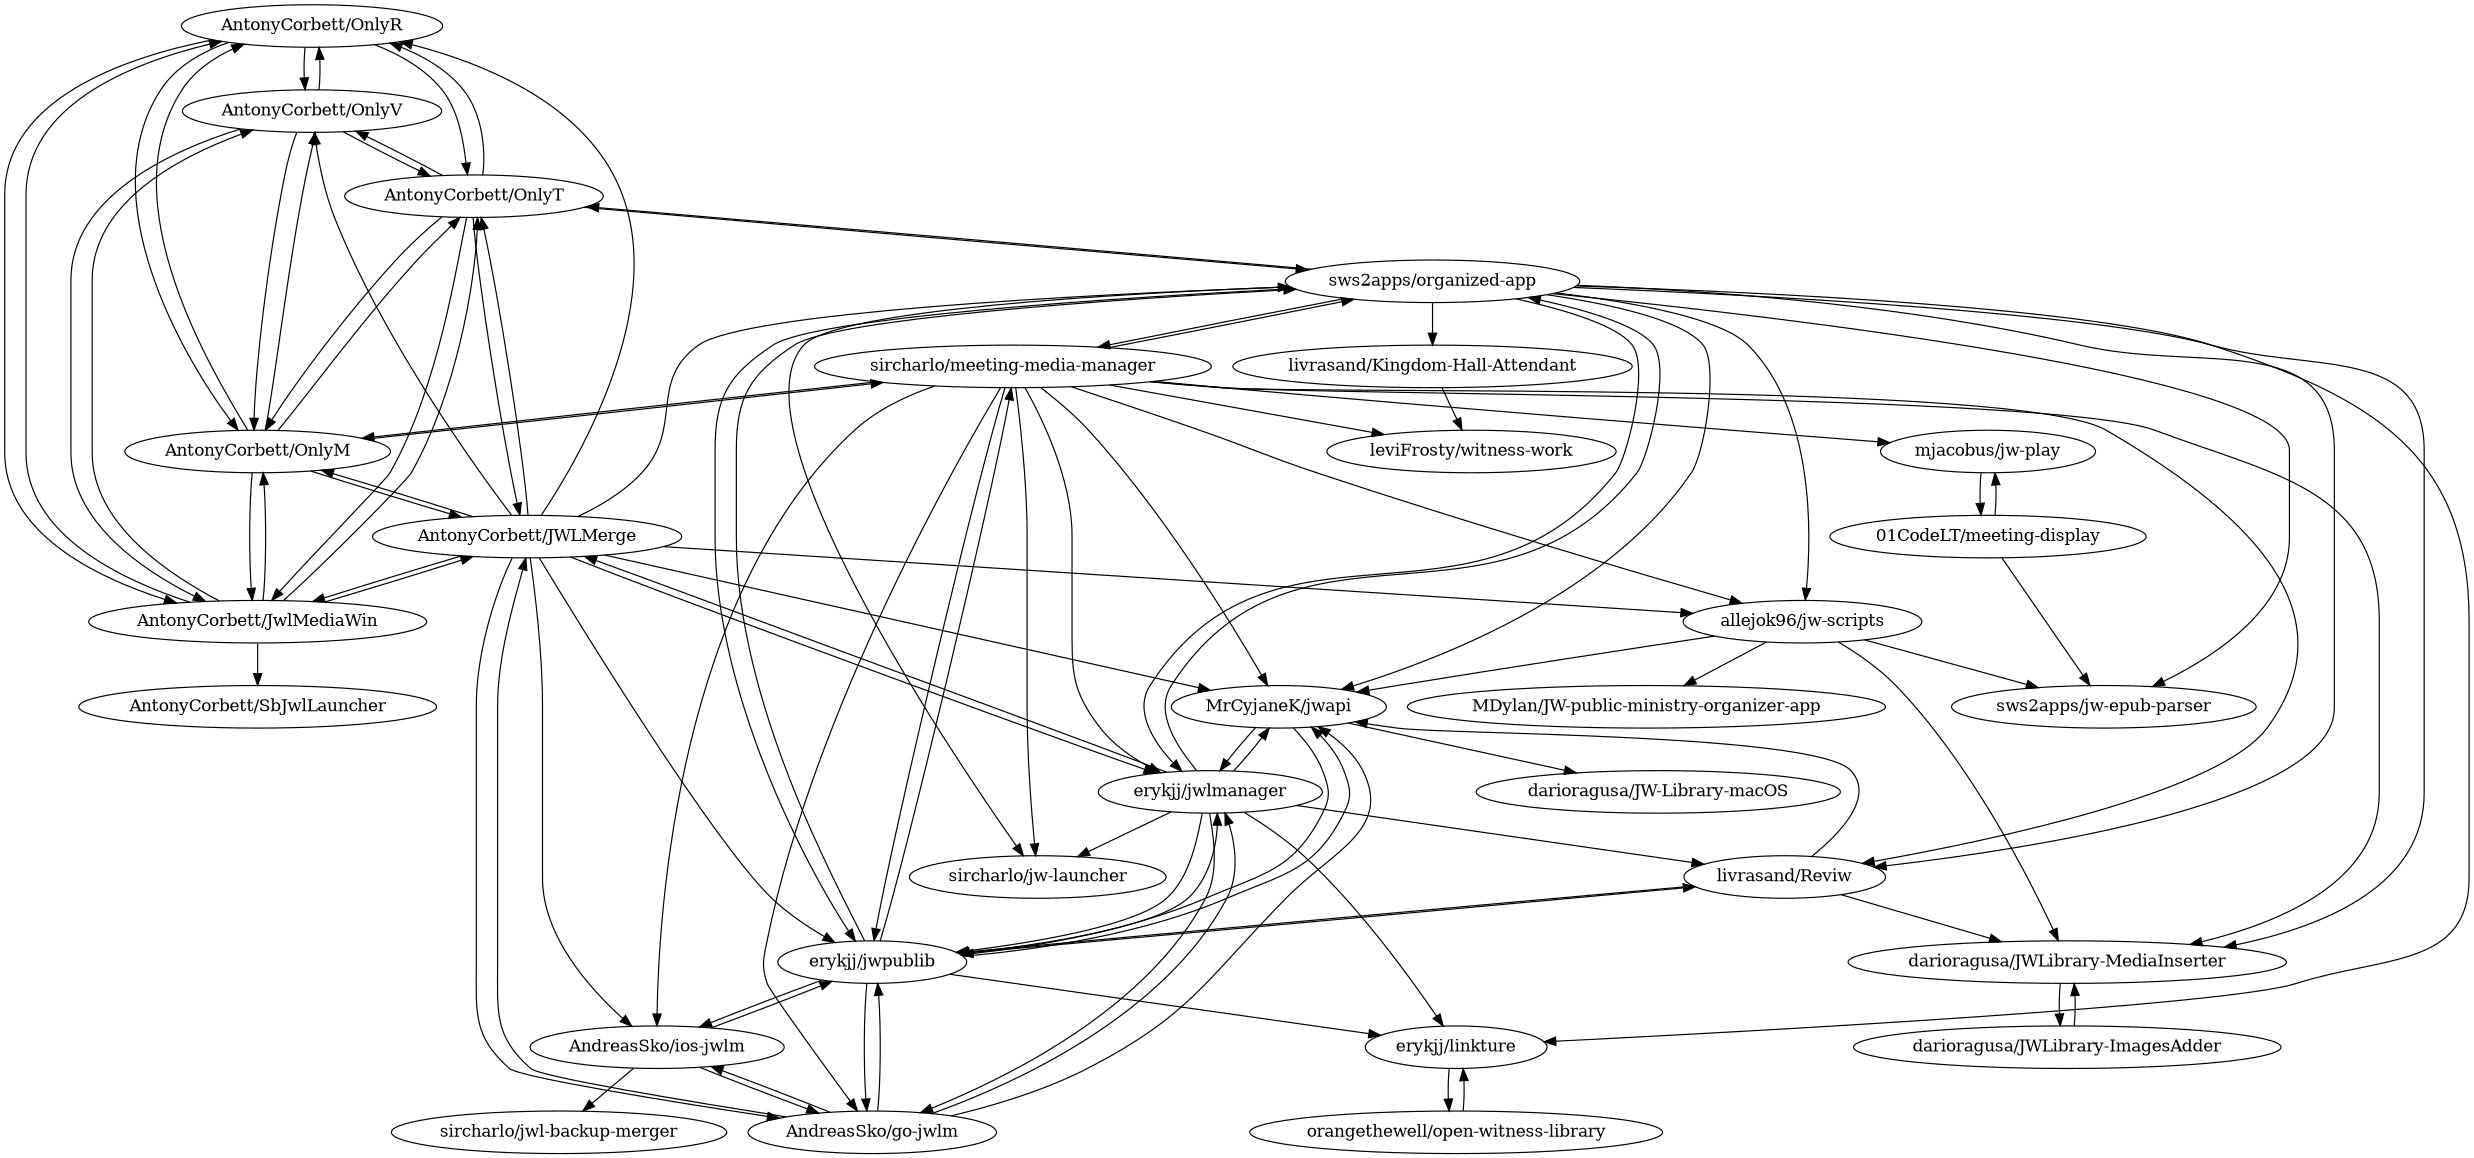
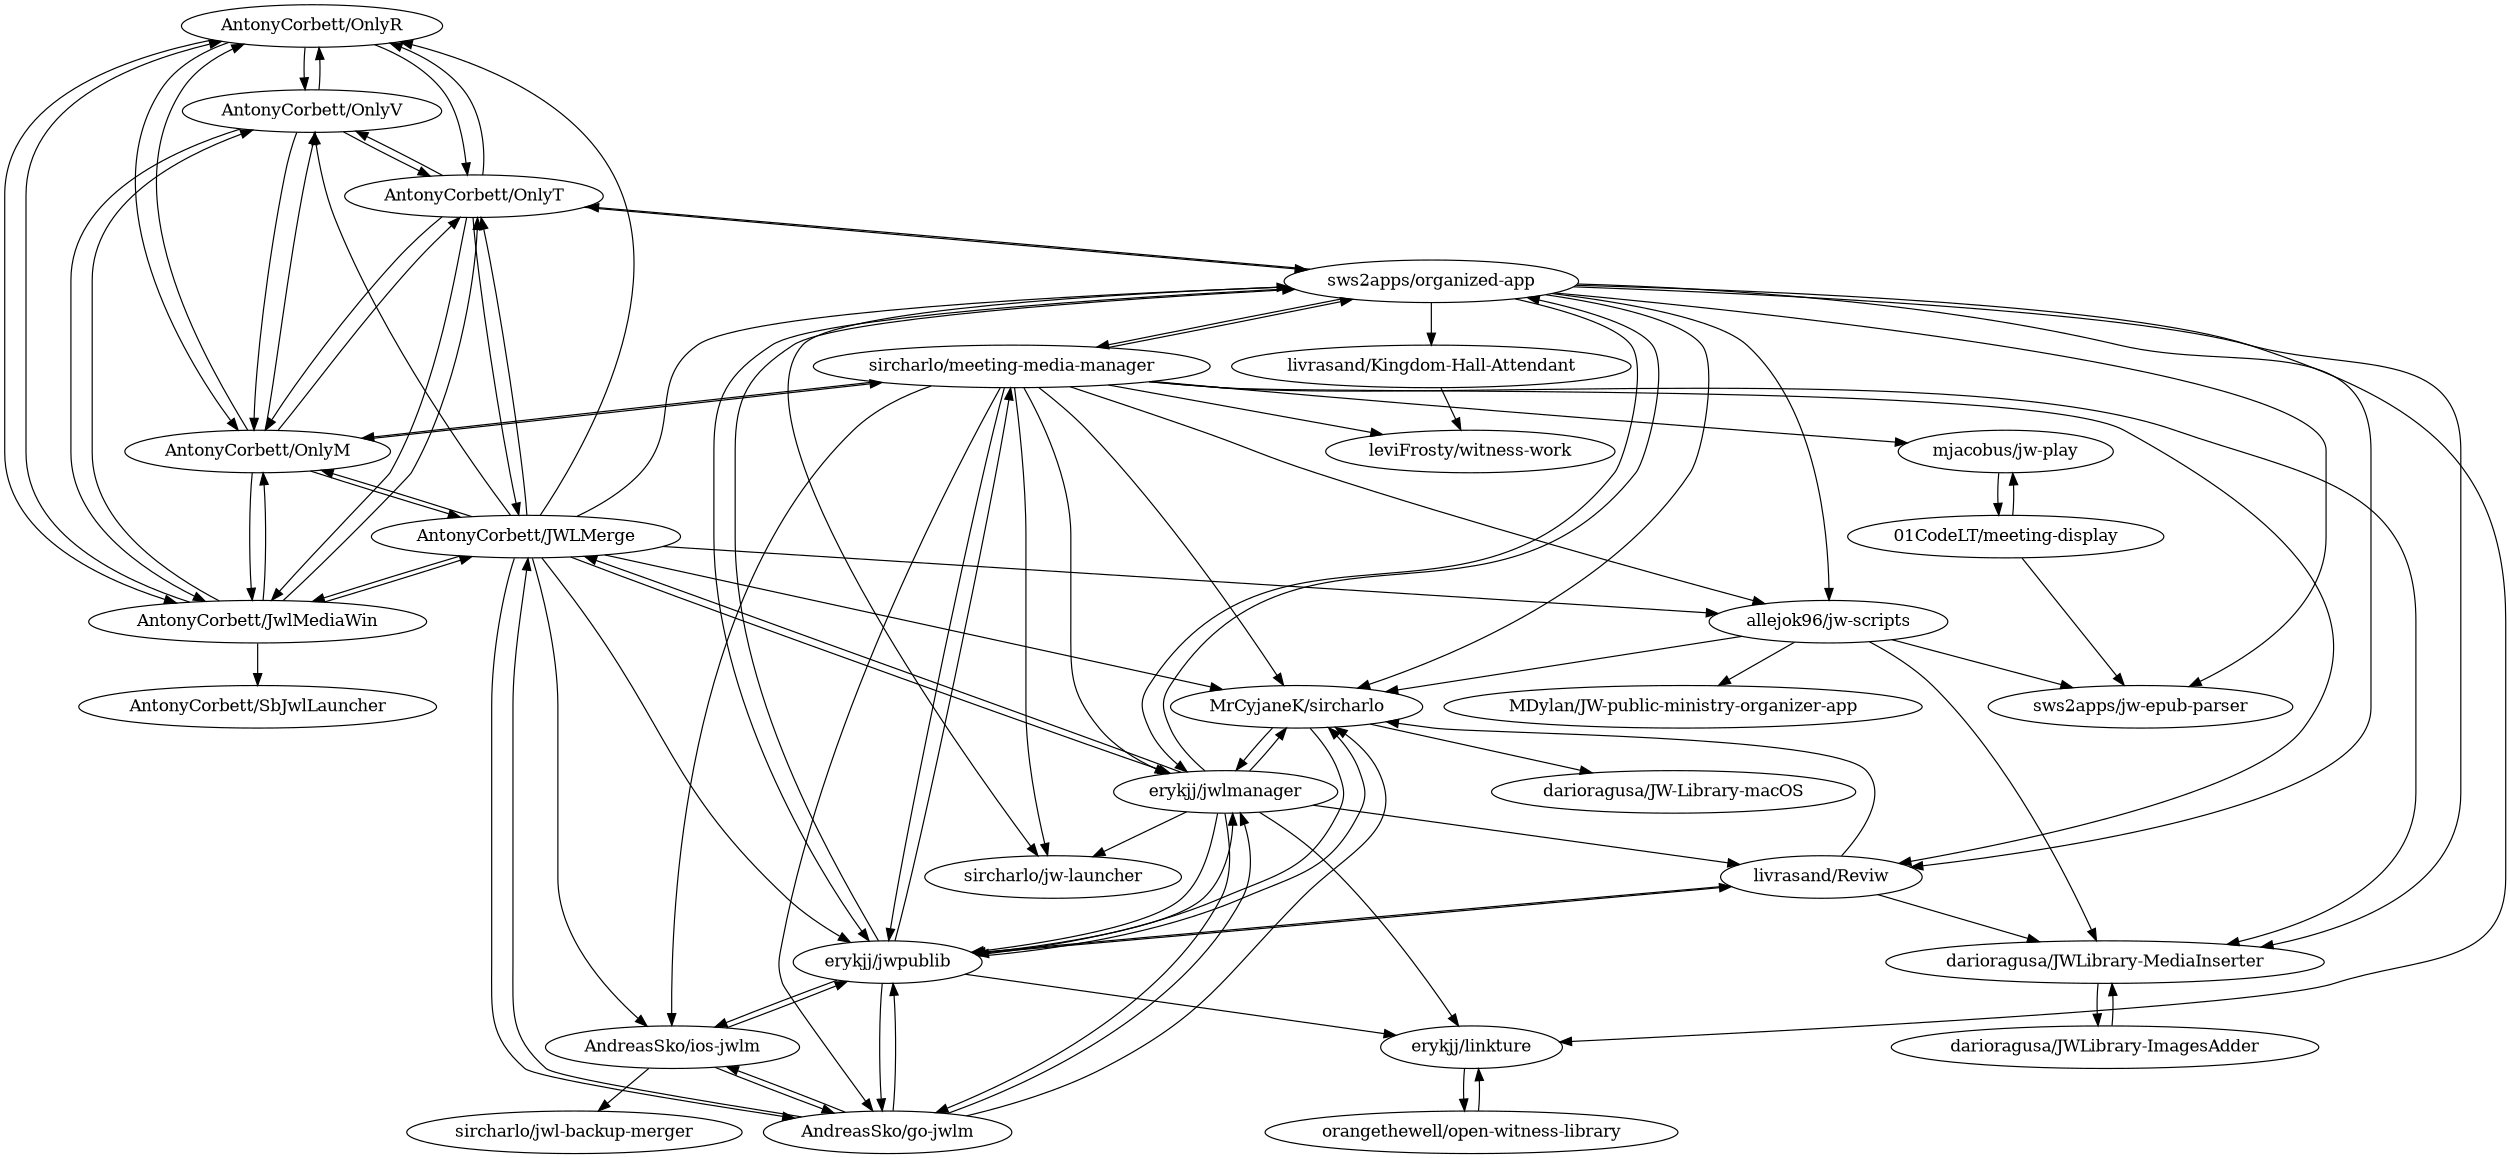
node "MrCyjaneK/jwapi": label "MrCyjaneK/jwapi" -> "MrCyjaneK/sircharlo"
